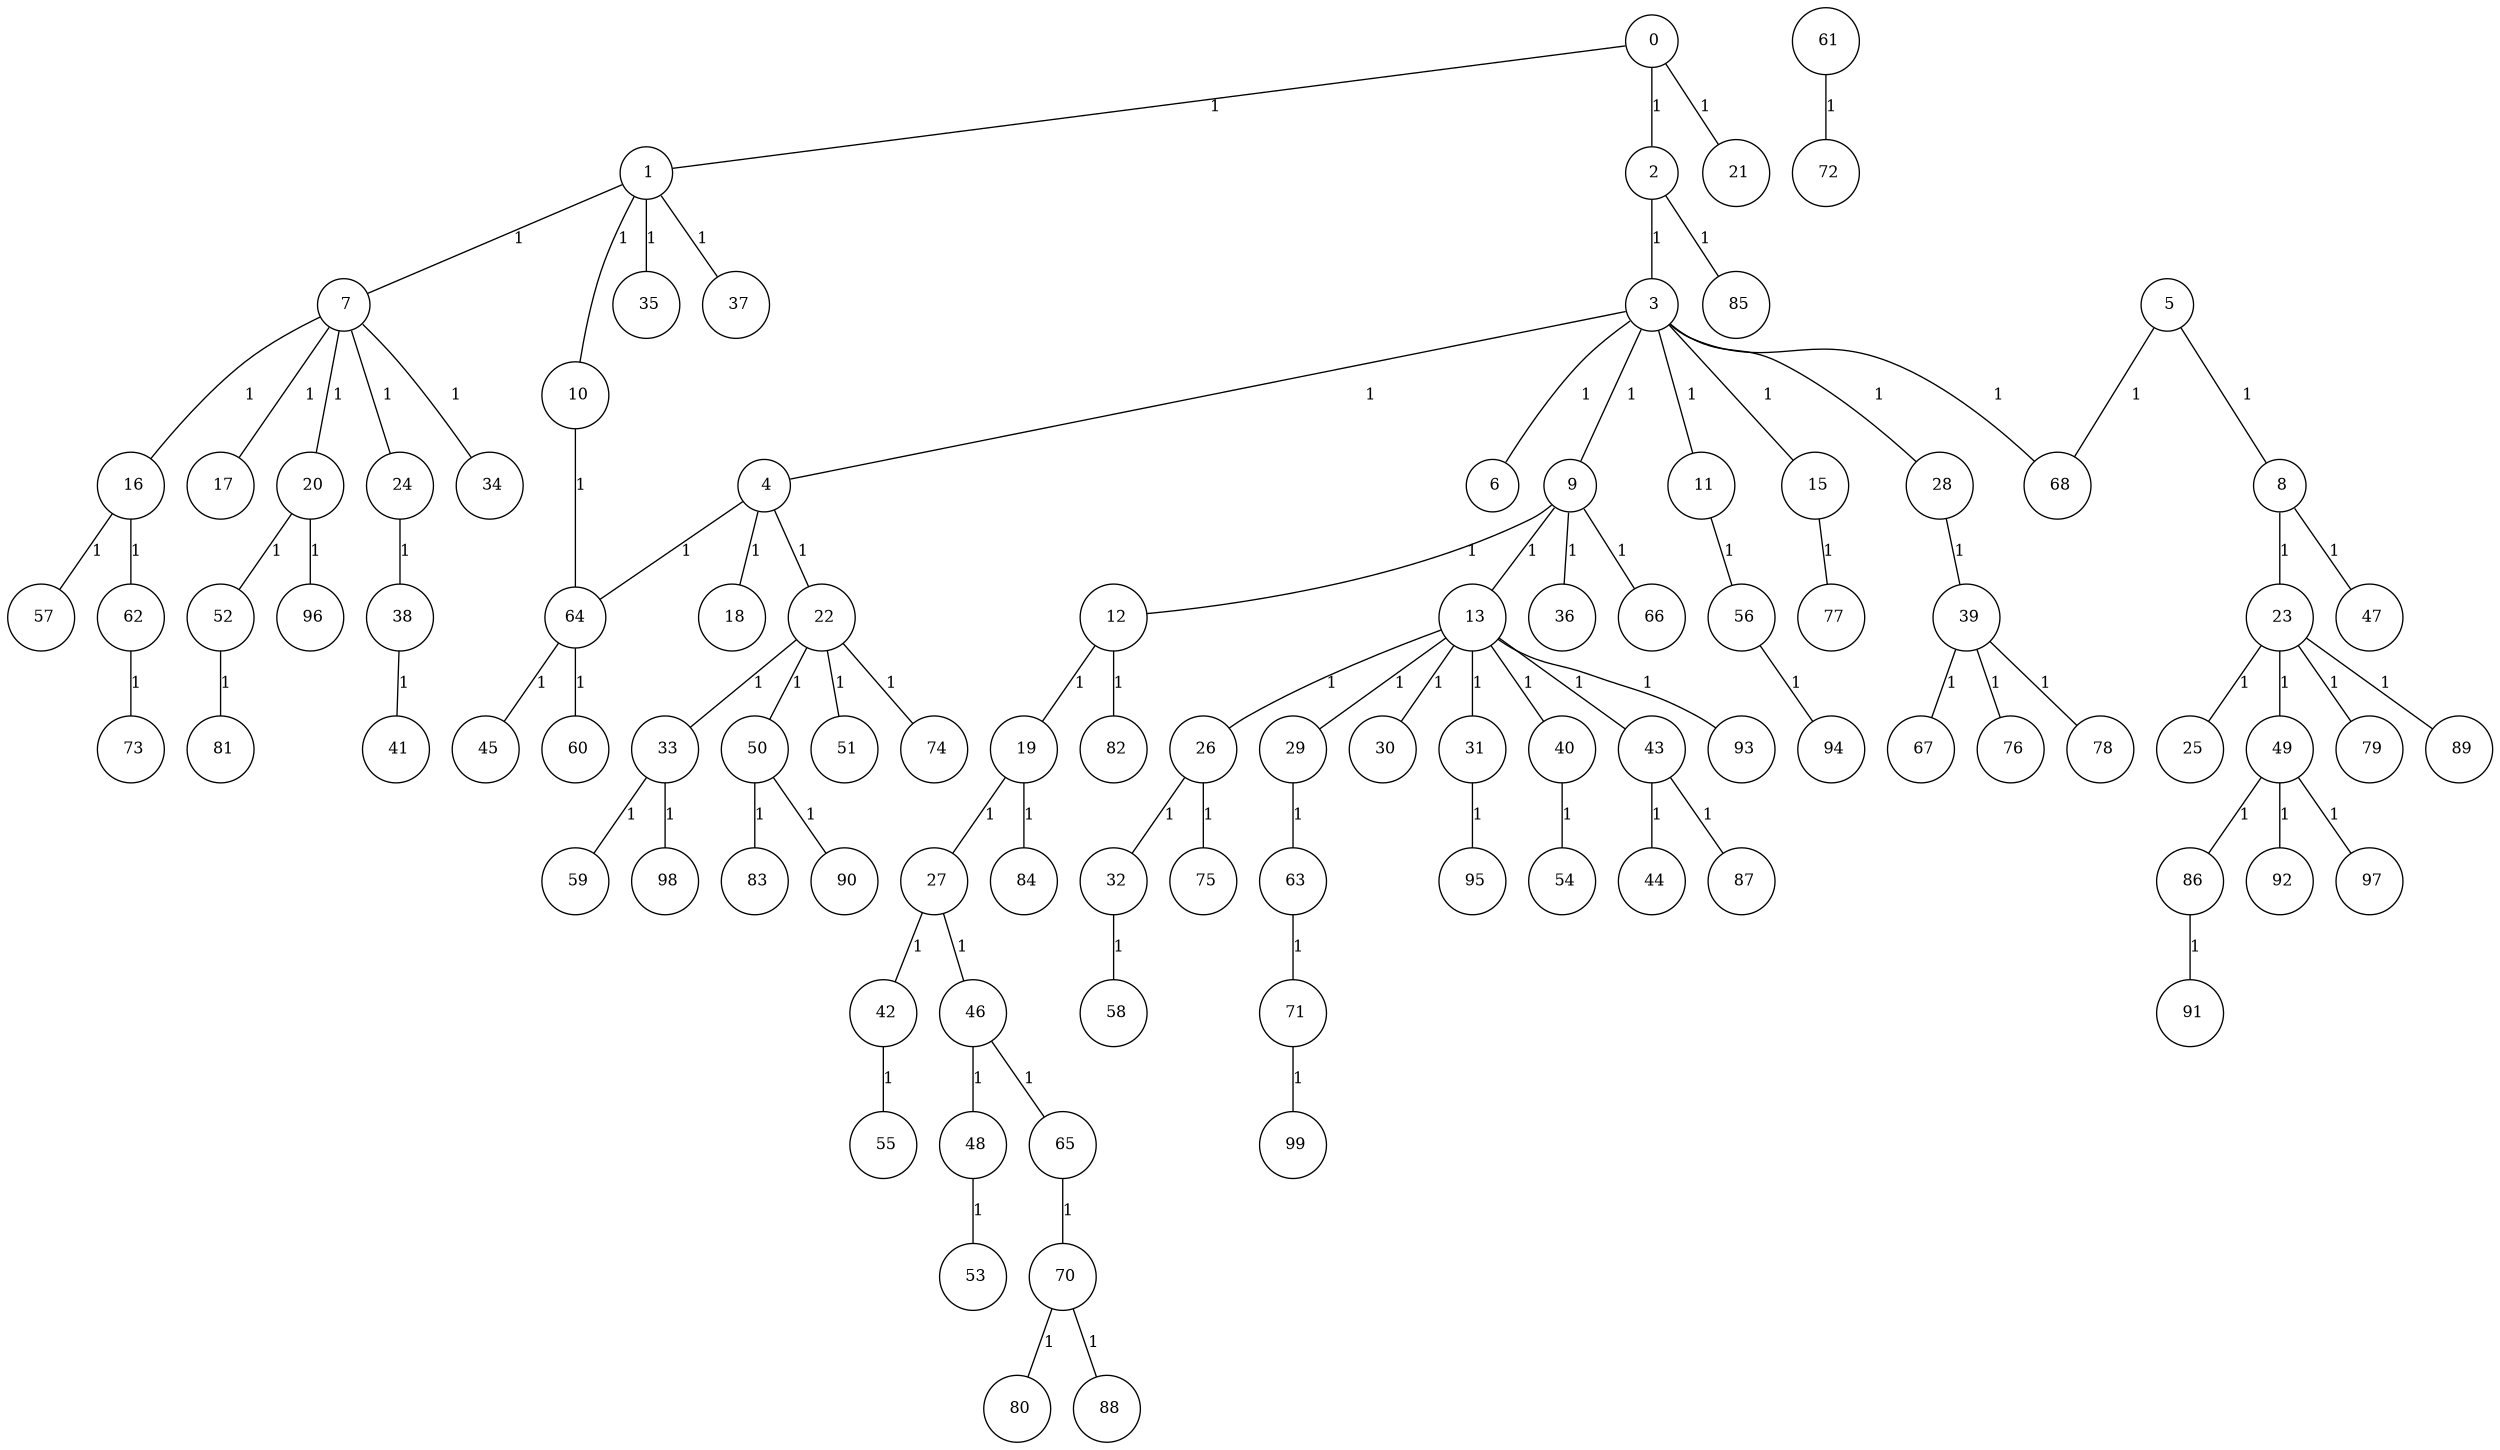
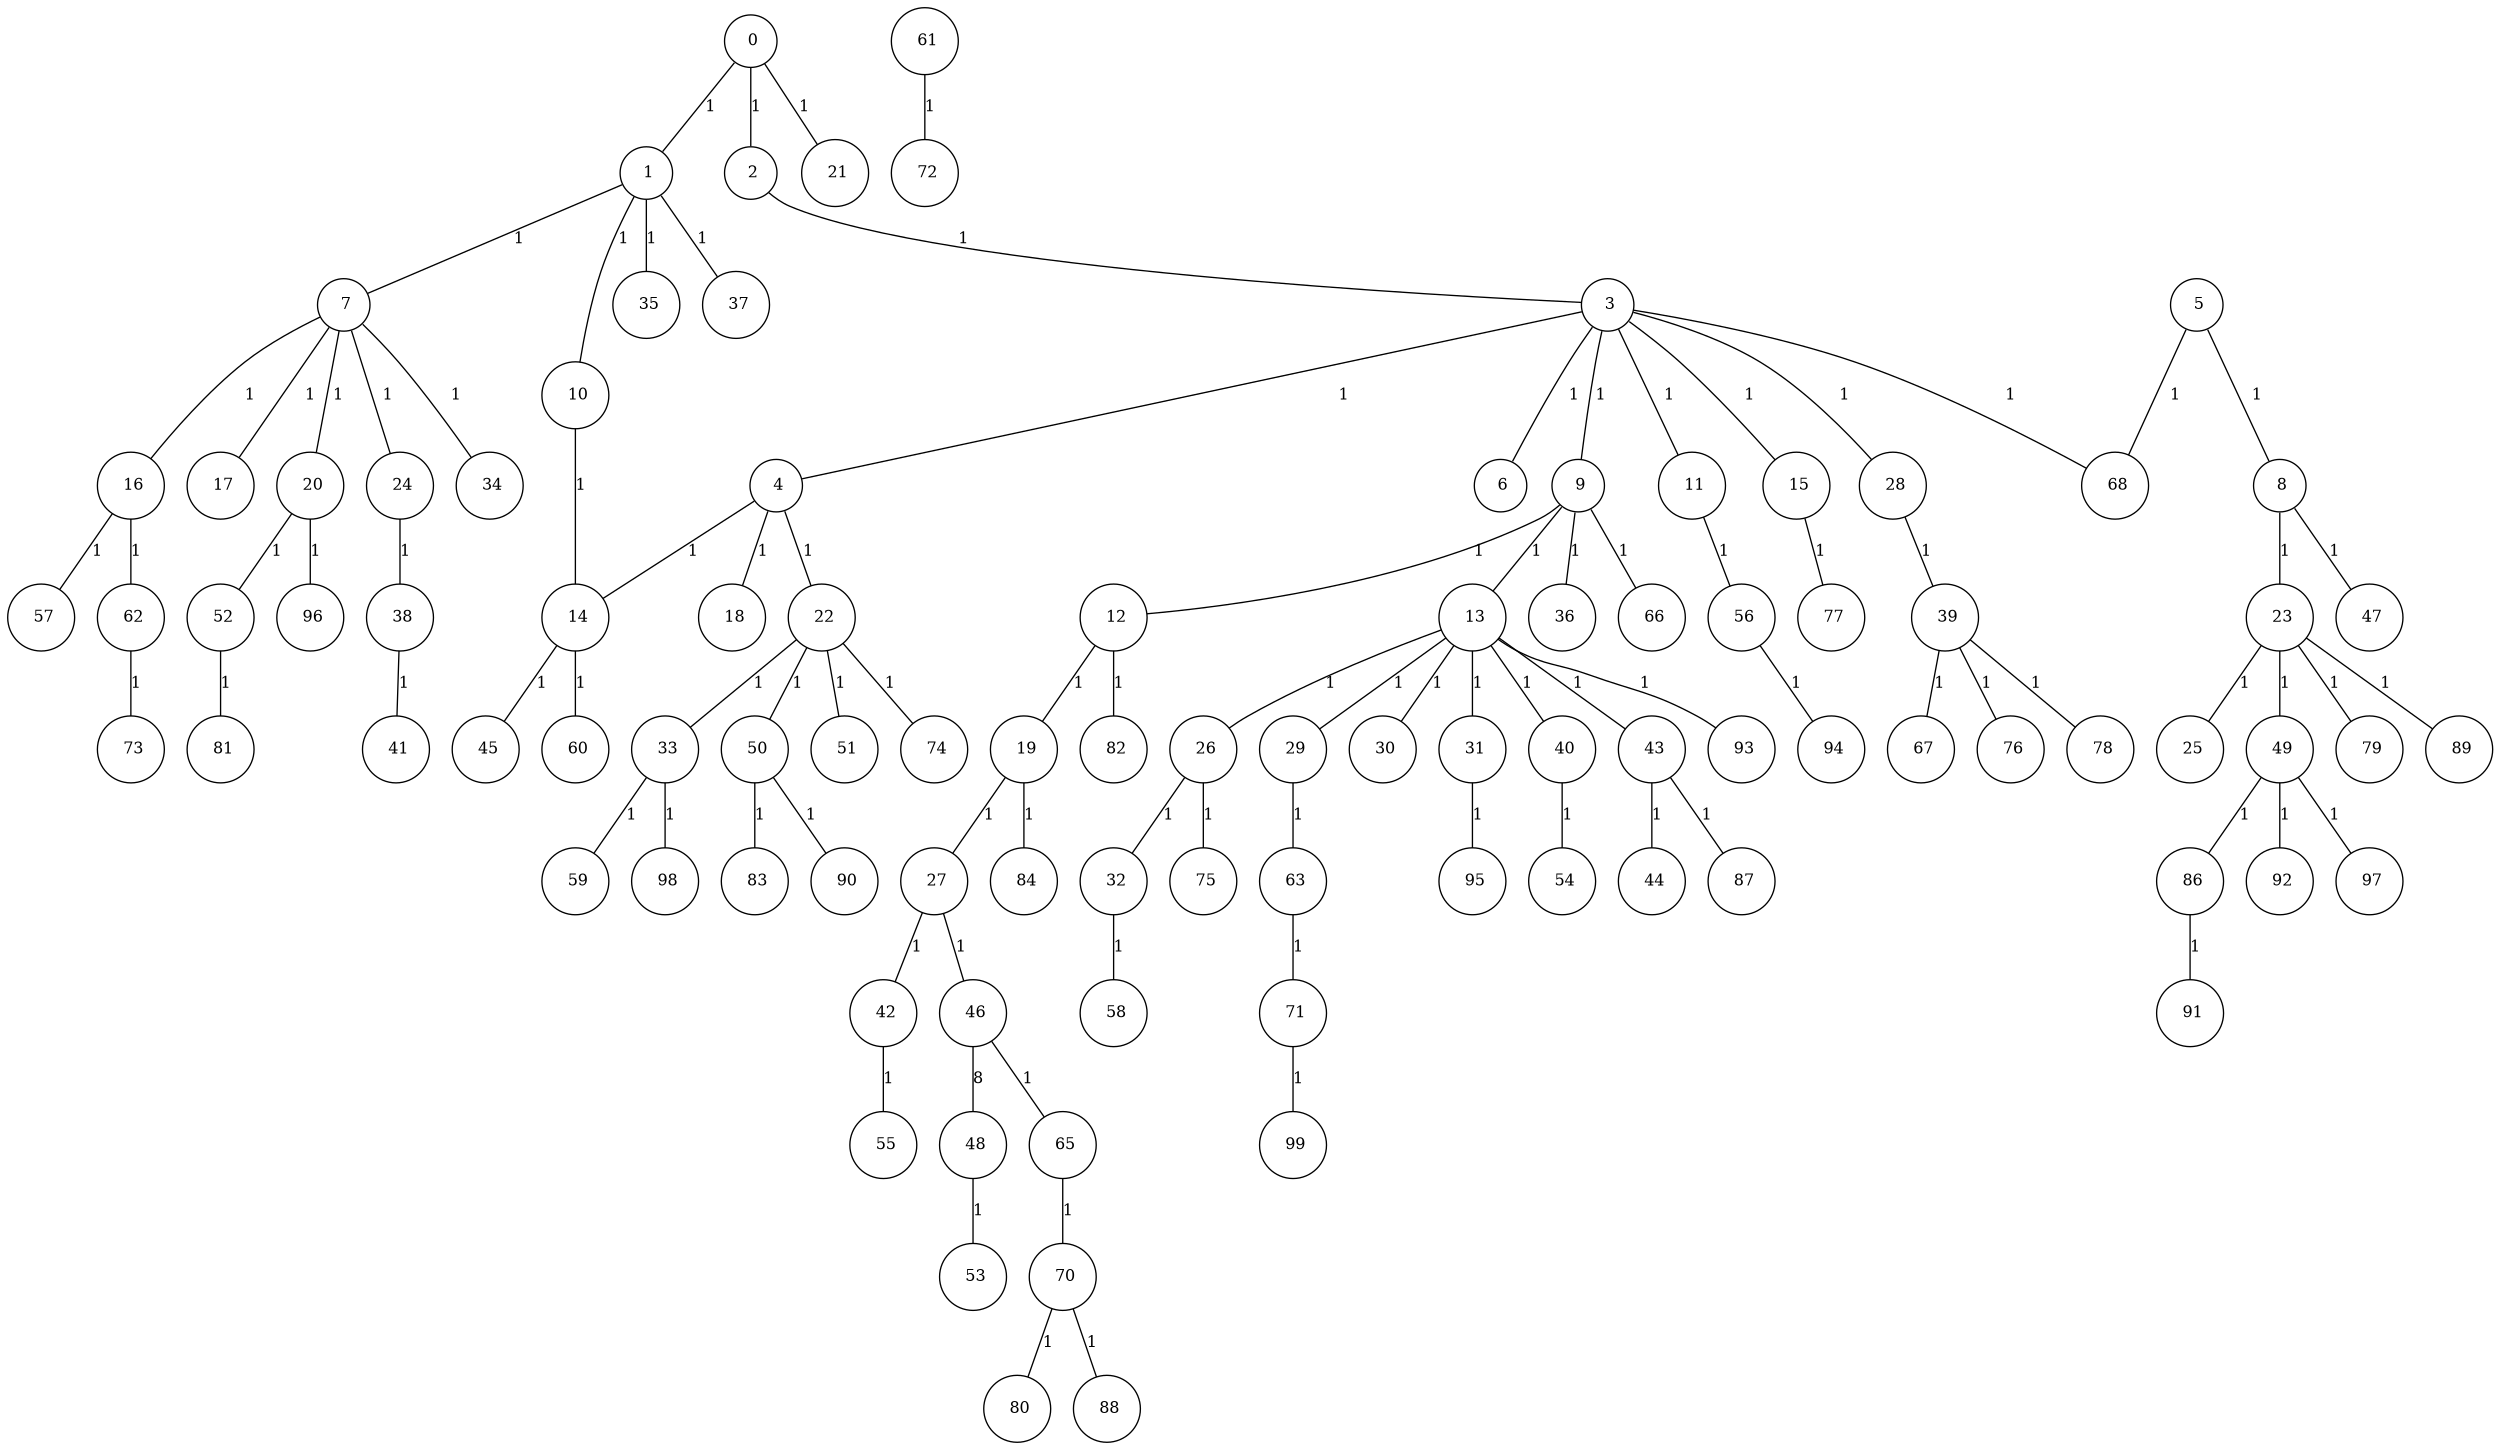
node "85": removed
node "64": label "64" -> "14"
edge "46" -- "48": label "1" -> "8"
